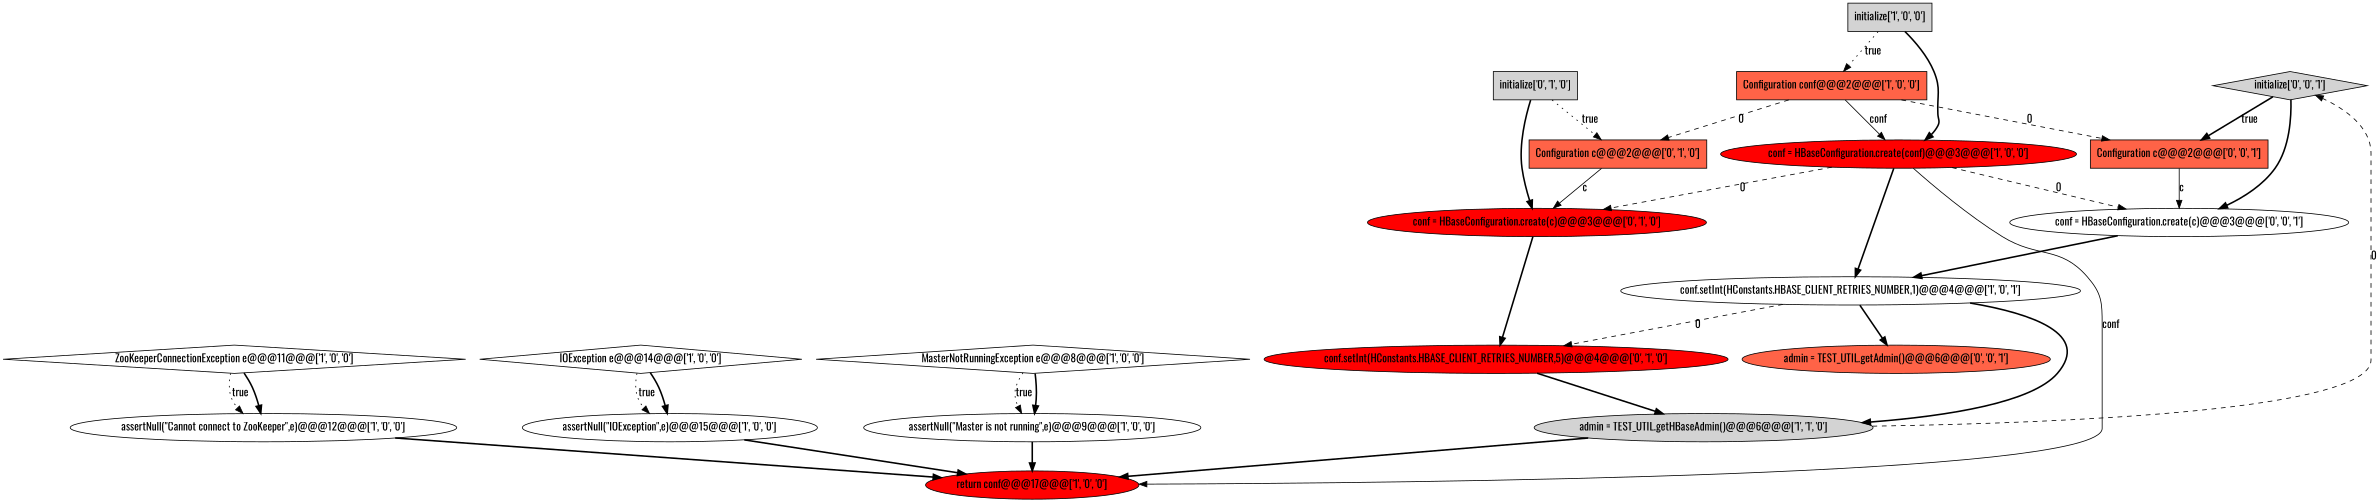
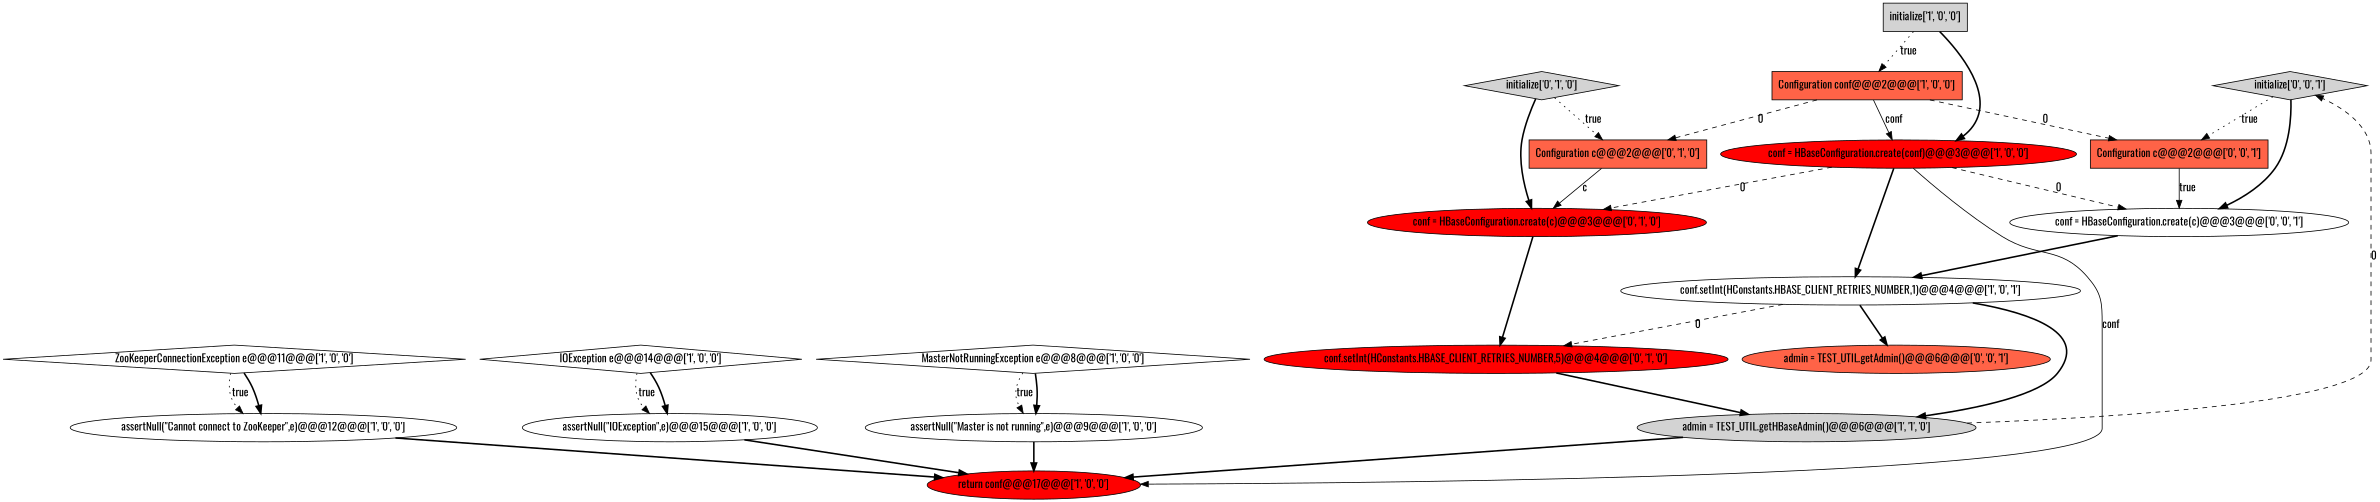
node "initialize['0', '1', '0']": shape box -> diamond
edge "initialize['0', '0', '1']" -> "Configuration c@@@2@@@['0', '0', '1']": style bold -> dotted
edge "Configuration c@@@2@@@['0', '0', '1']" -> "conf = HBaseConfiguration.create(c)@@@3@@@['0', '0', '1']": label "c" -> "true"
